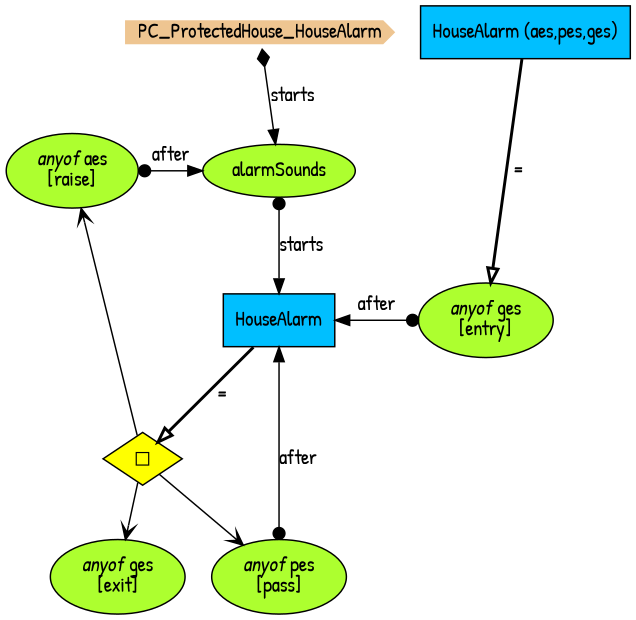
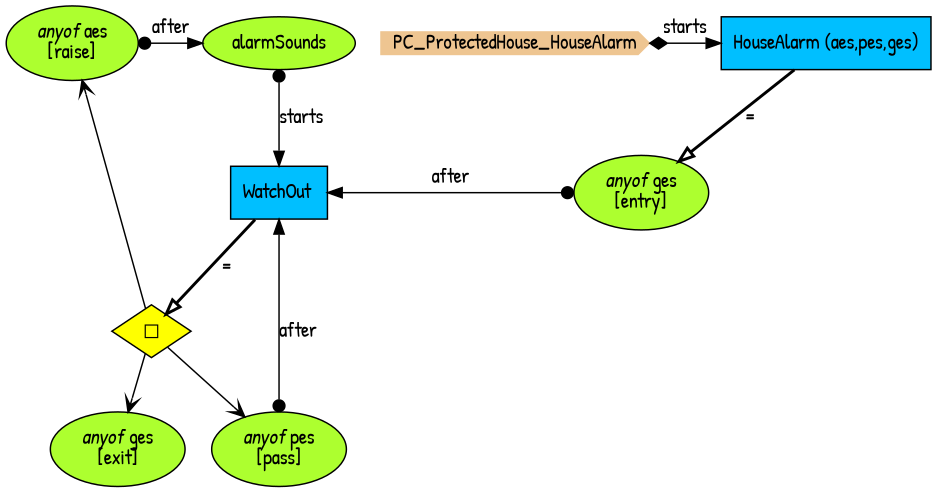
edge "PC_ProtectedHouse_HouseAlarm" -- "alarmSounds": now "PC_ProtectedHouse_HouseAlarm" -- "HouseAlarm (aes,pes,ges)"
node "HouseAlarm": label "HouseAlarm" -> "WatchOut"
